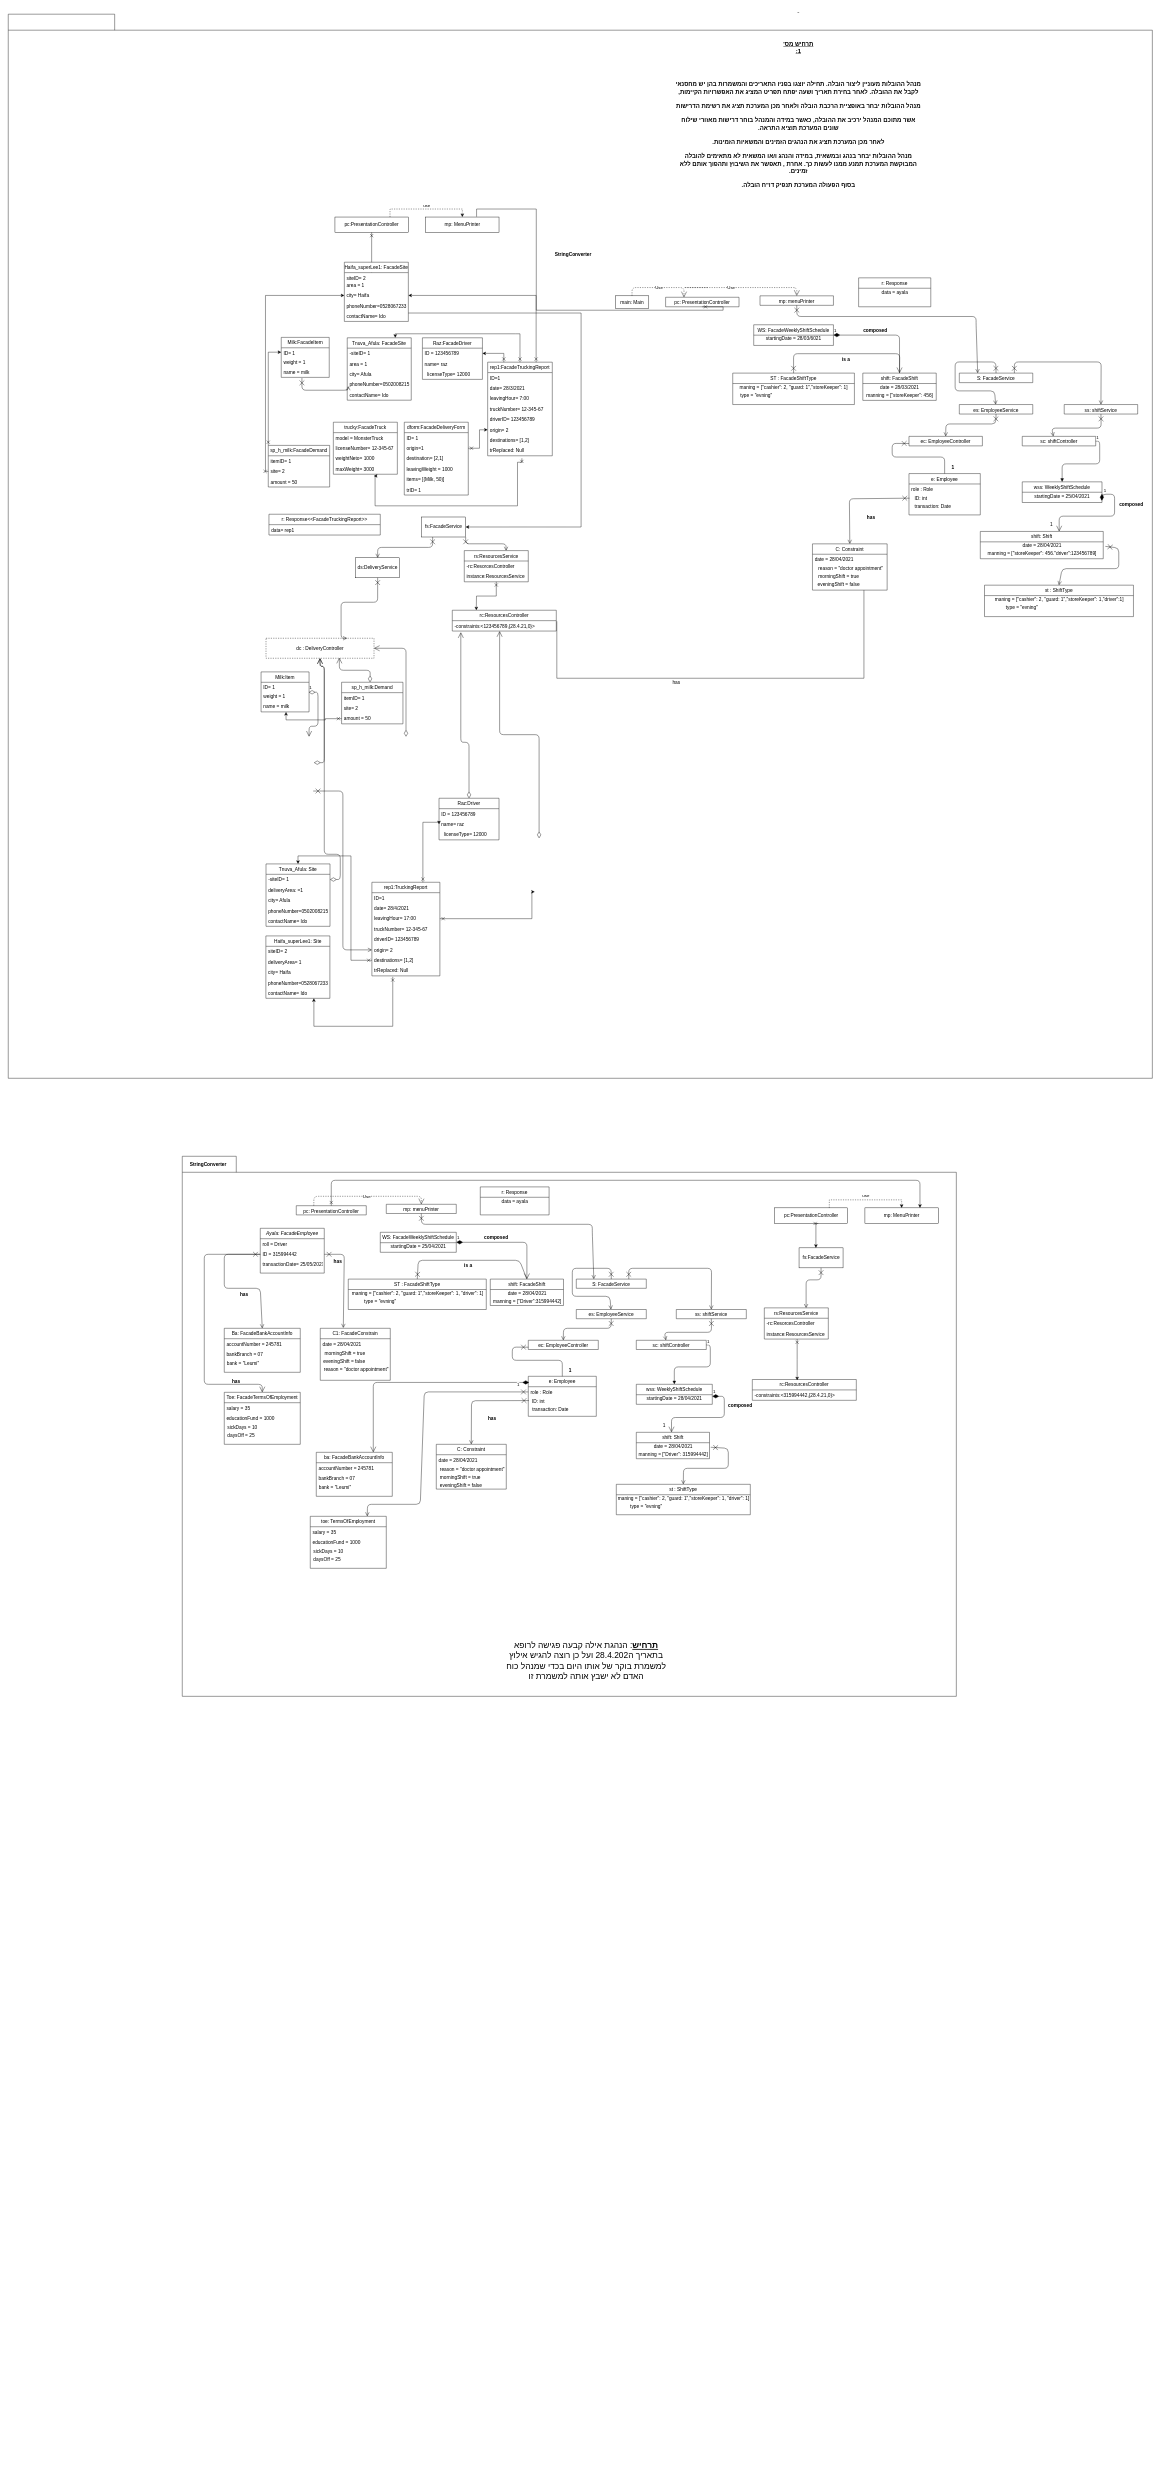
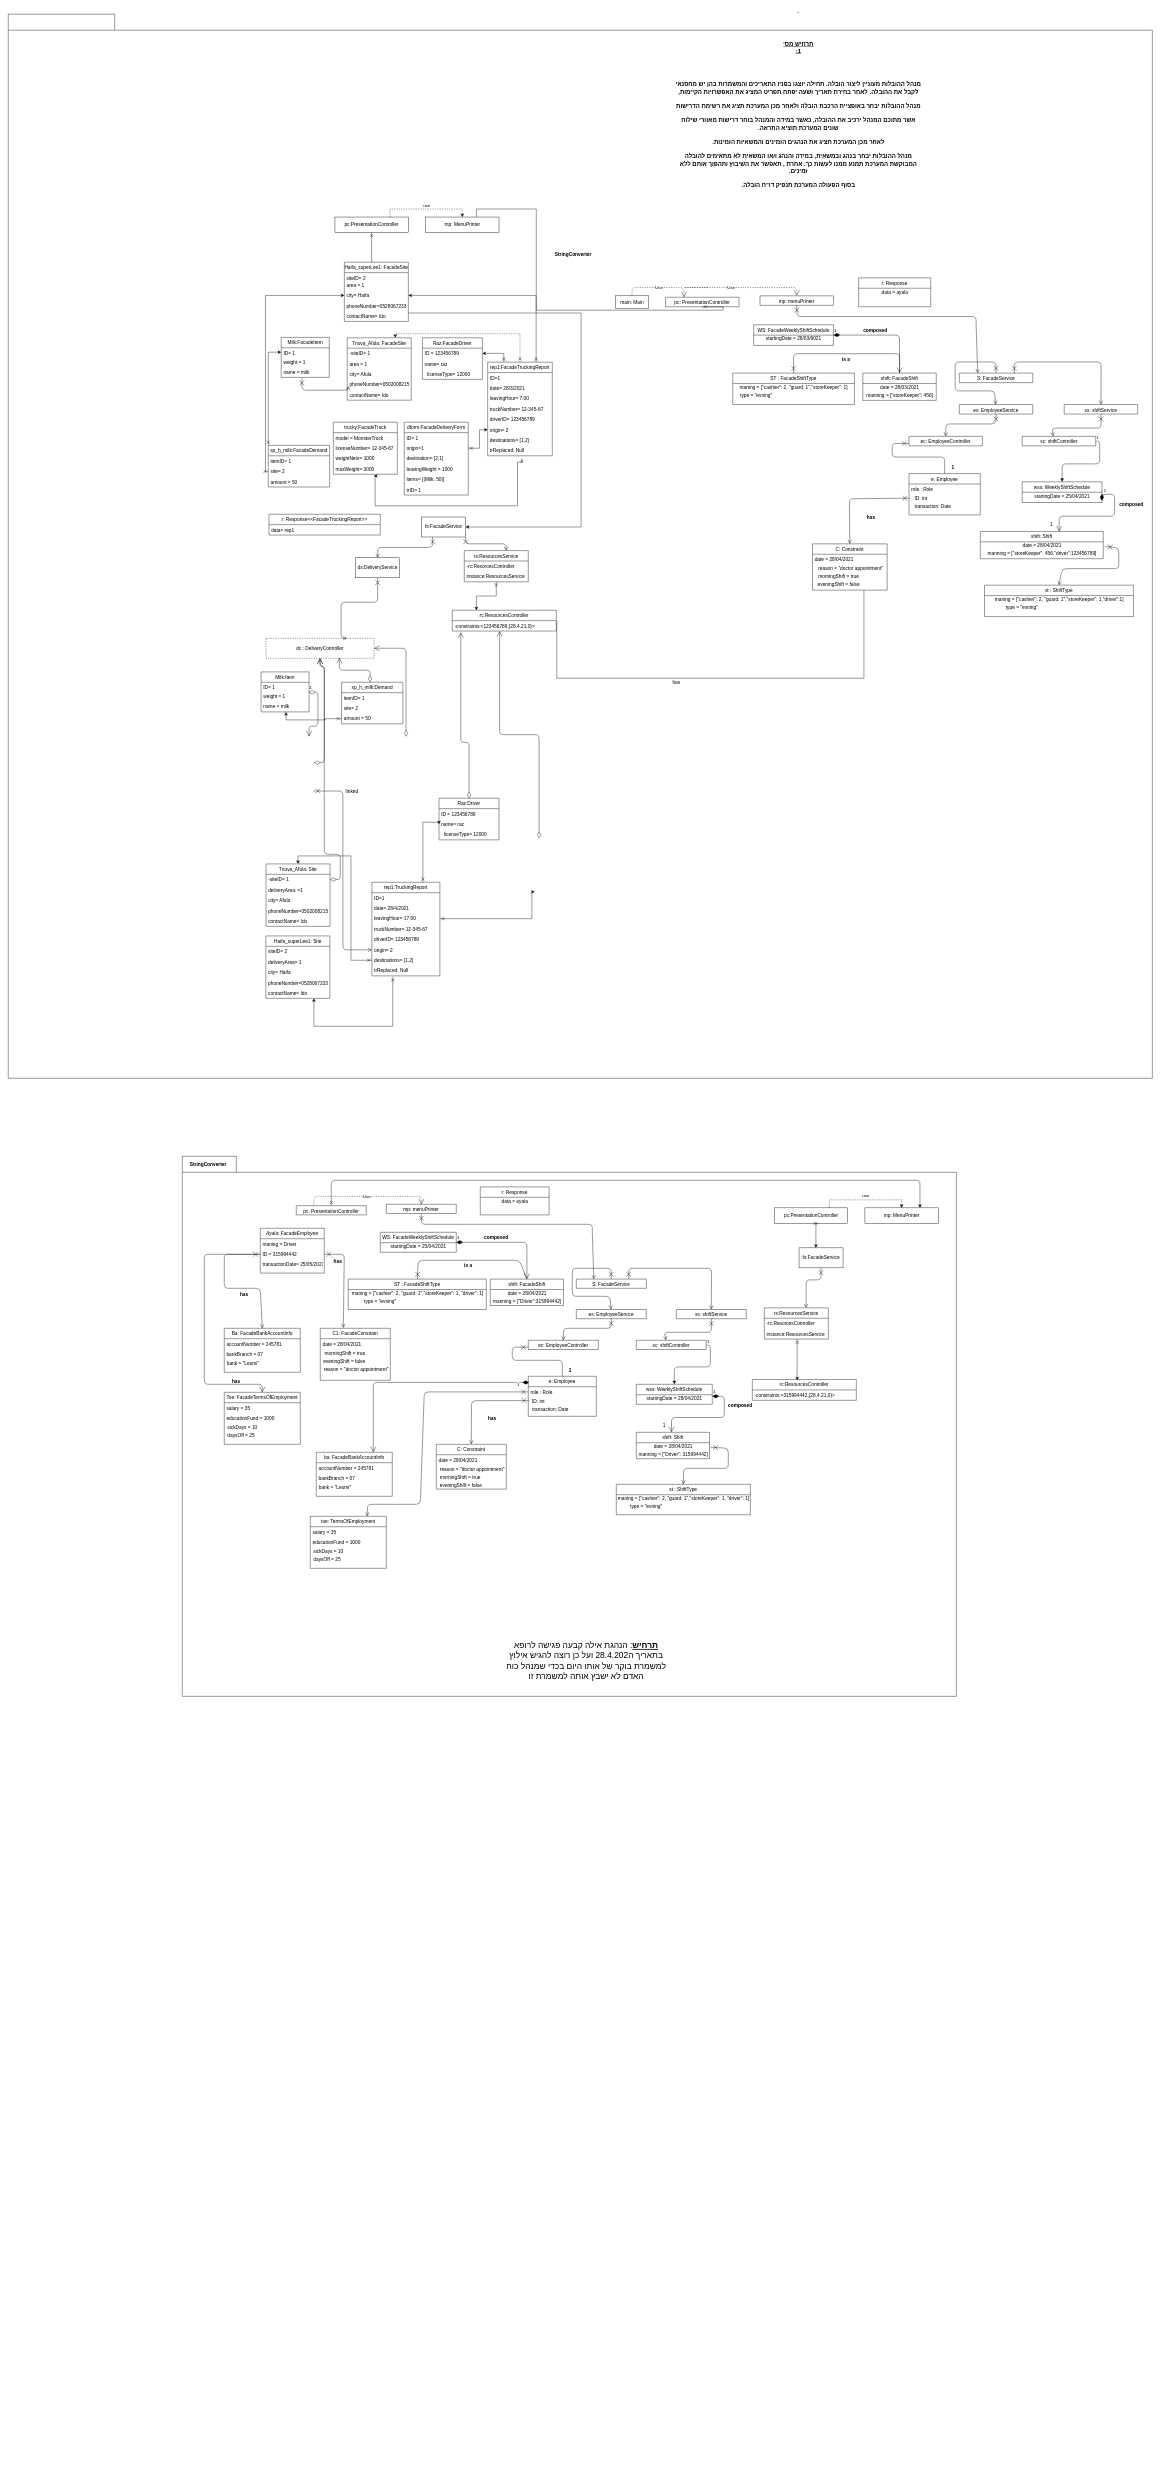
edge "Tnuva_Afula: FacadeSite" -- "rep1:FacadeTruckingReport": style solid -> dashed
node "linked": added
node "roll = Driver": label "roll = Driver" -> "maning = Driver"
